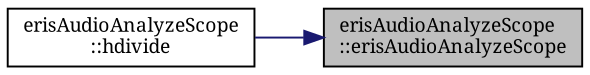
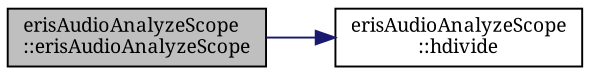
edge "erisAudioAnalyzeScope ::hdivide" -> "erisAudioAnalyzeScope ::erisAudioAnalyzeScope": reversed
